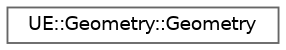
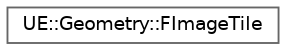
node "UE::Geometry::Geometry": label "UE::Geometry::Geometry" -> "UE::Geometry::FImageTile"
